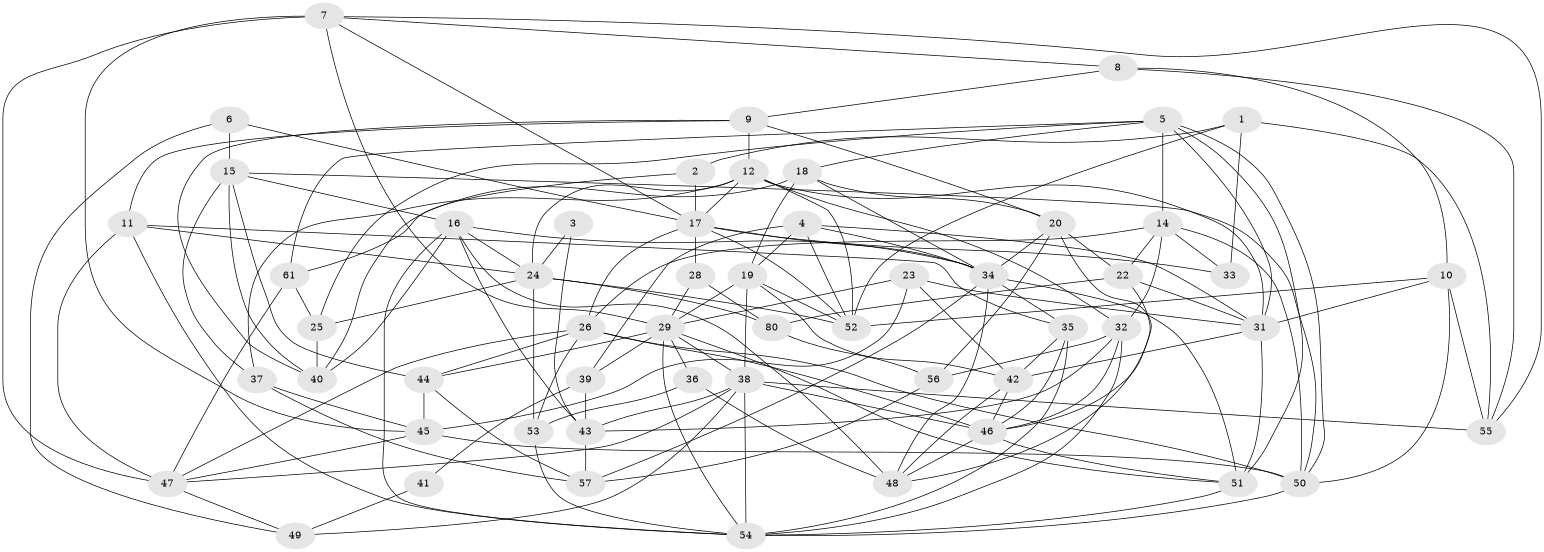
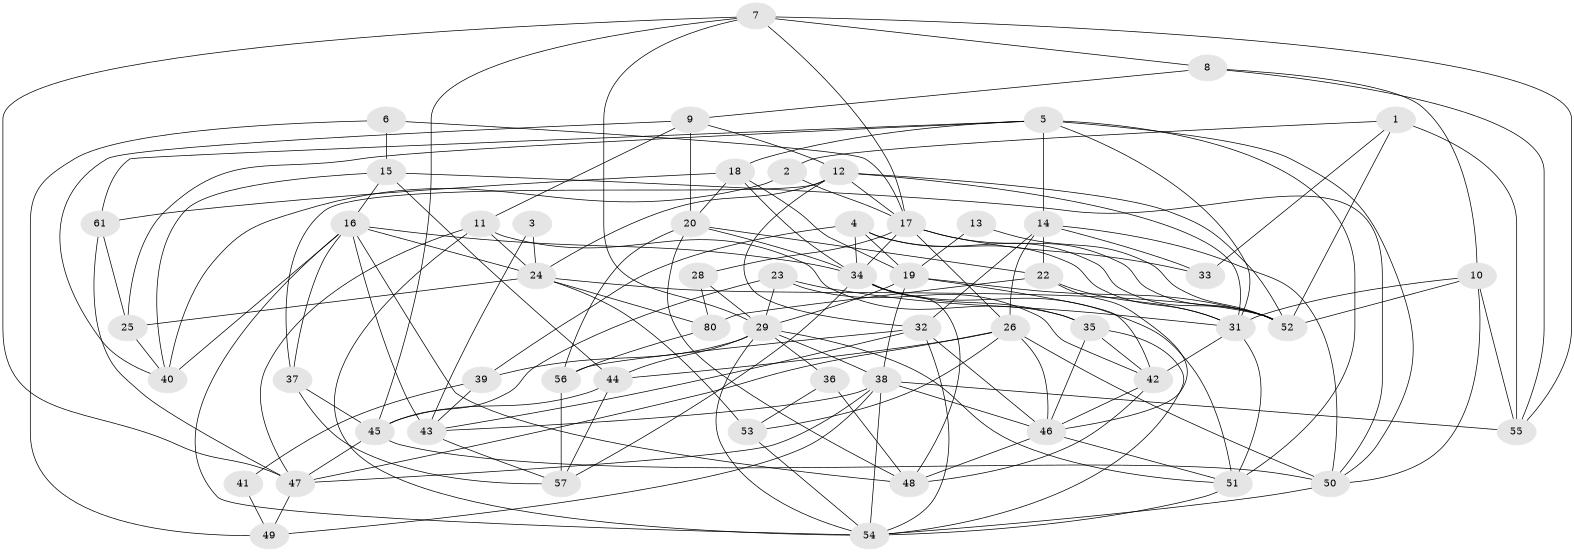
node "13": added
edge "15" -- "37": now "16" -- "37"
